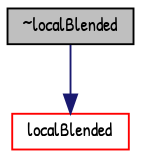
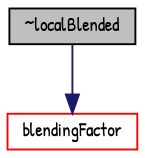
node "localBlended": label "localBlended" -> "blendingFactor"
